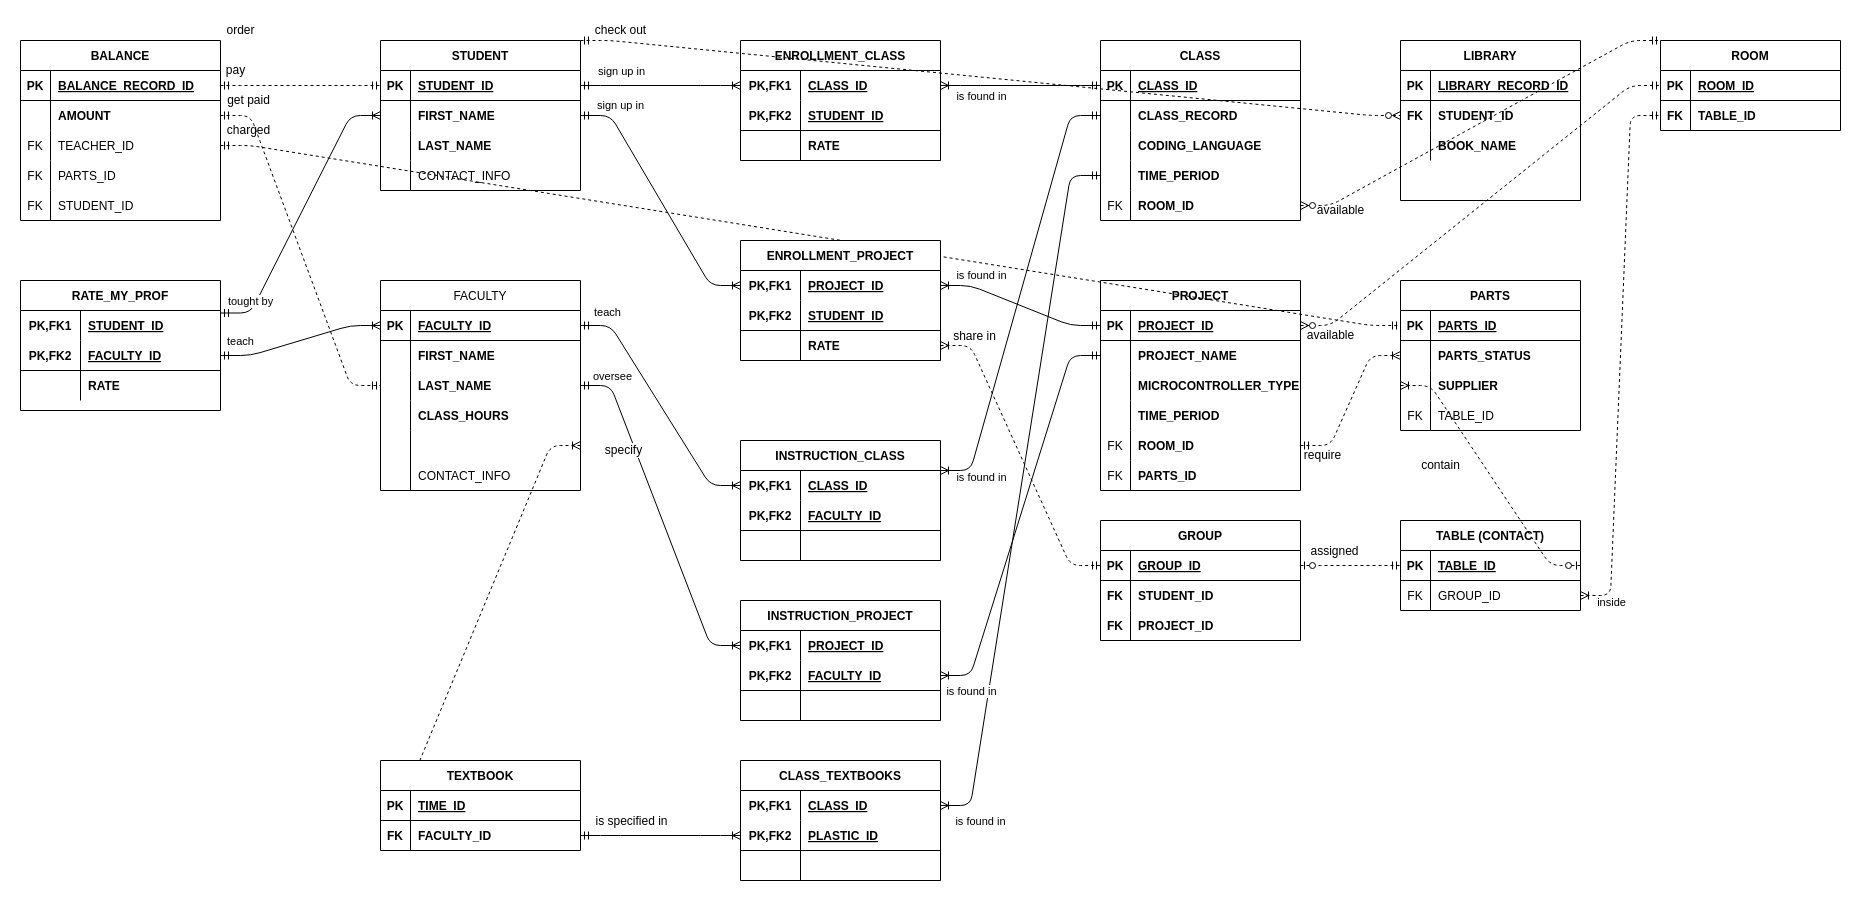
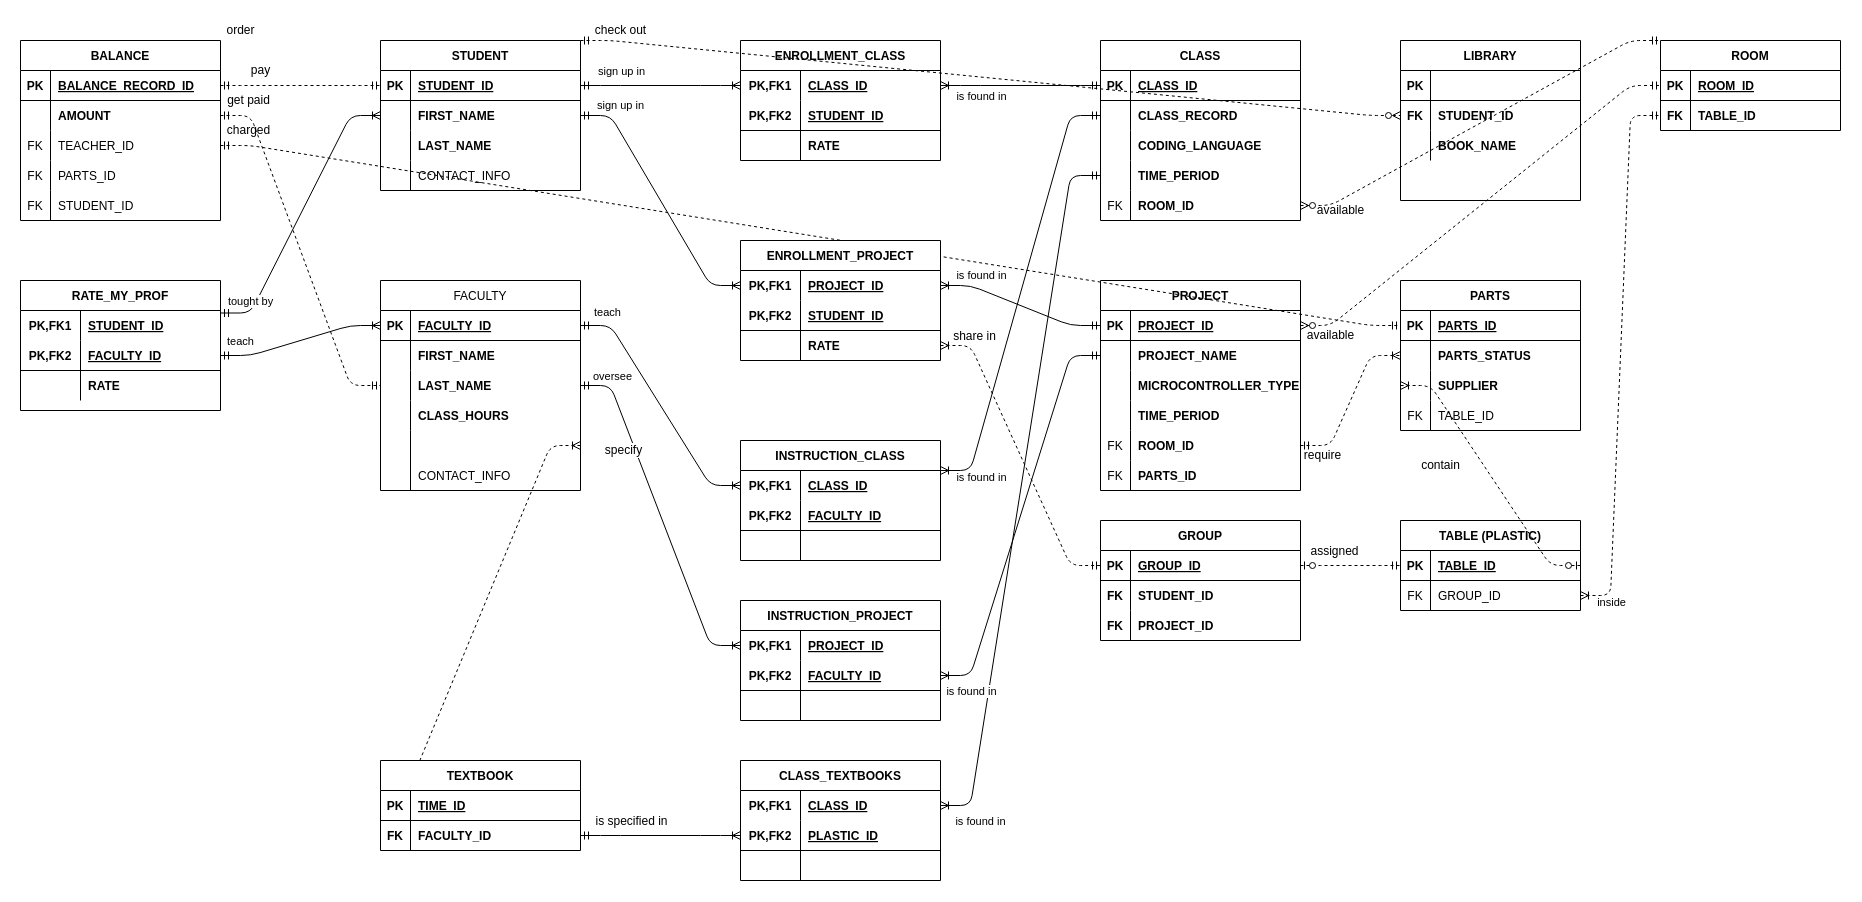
node "pay": moved (236, 71) -> (261, 71)
node "LIBRARY_RECORD_ID": removed
node "TABLE (CONTACT)": label "TABLE (CONTACT)" -> "TABLE (PLASTIC)"
